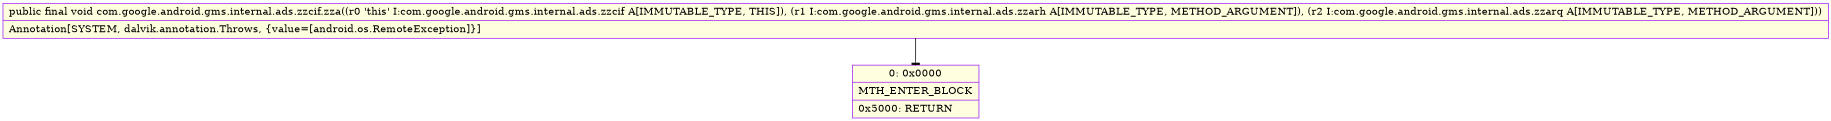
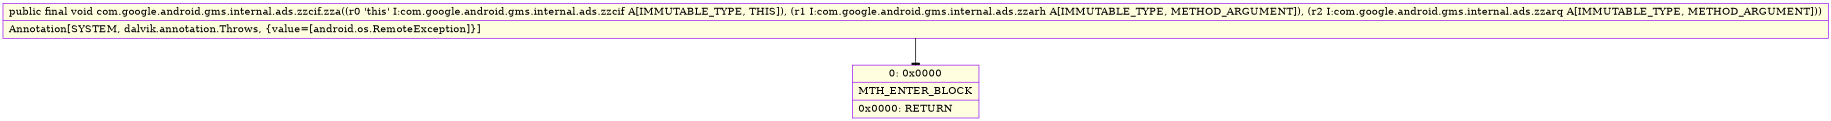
node "0: 0x0000": text "0x5000: RETURN" -> "0x0000: RETURN"
